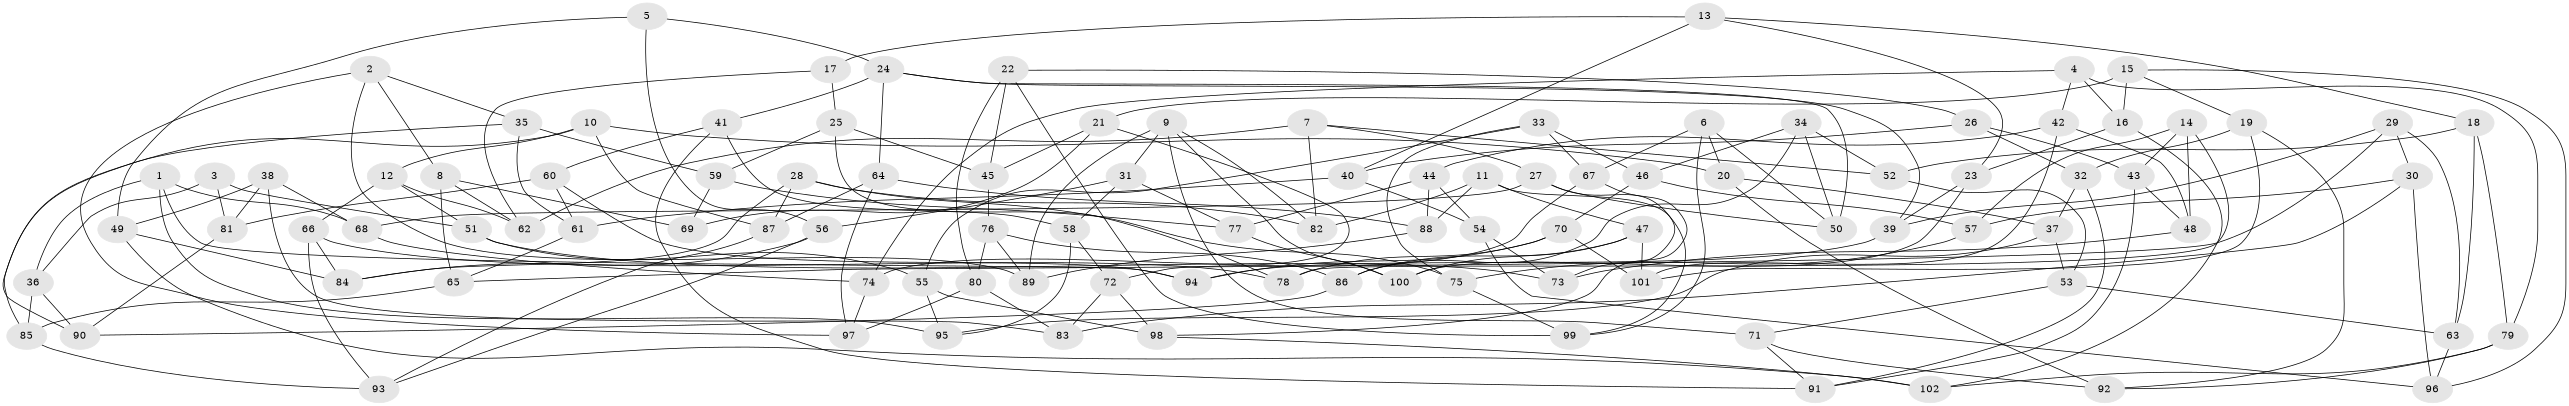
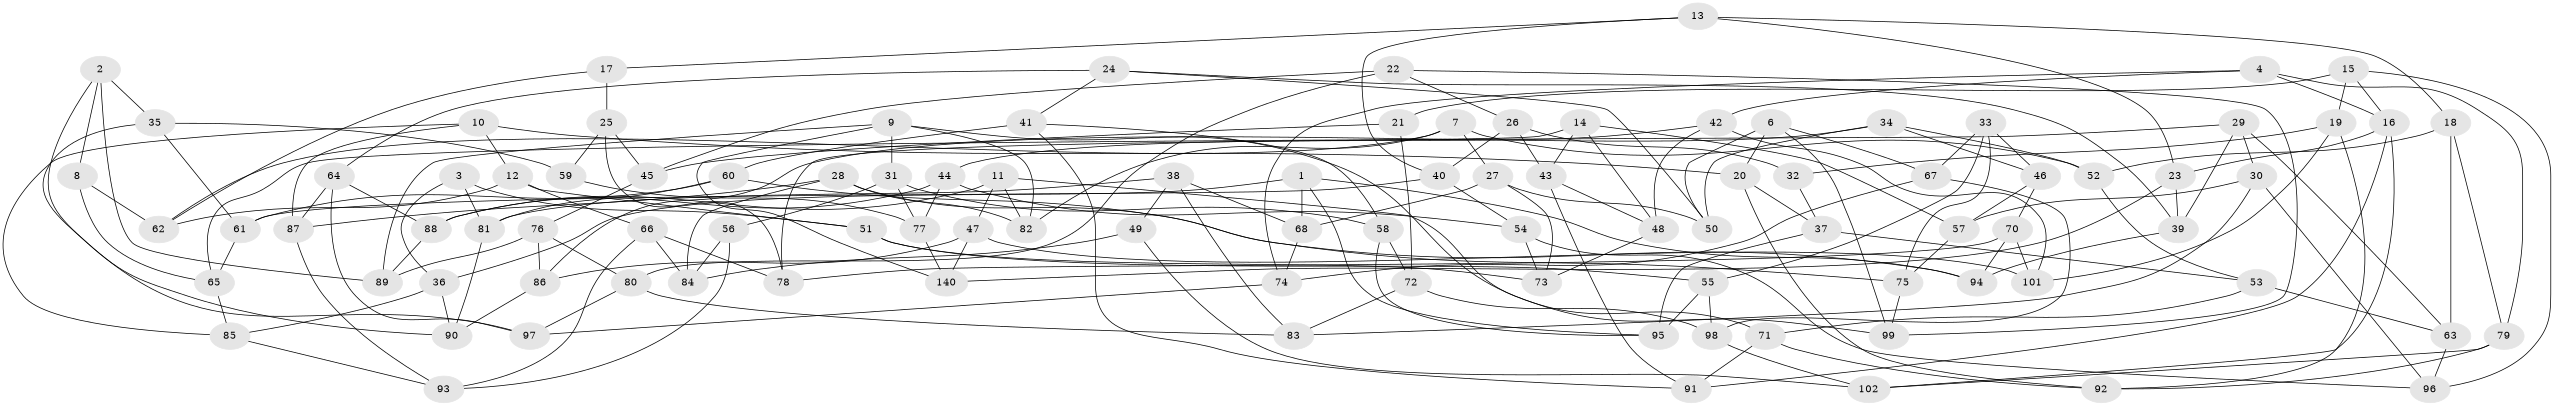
node "5": removed
node "69": removed
node "100": label "100" -> "140"
edge "32" -- "91": now "16" -- "91"
